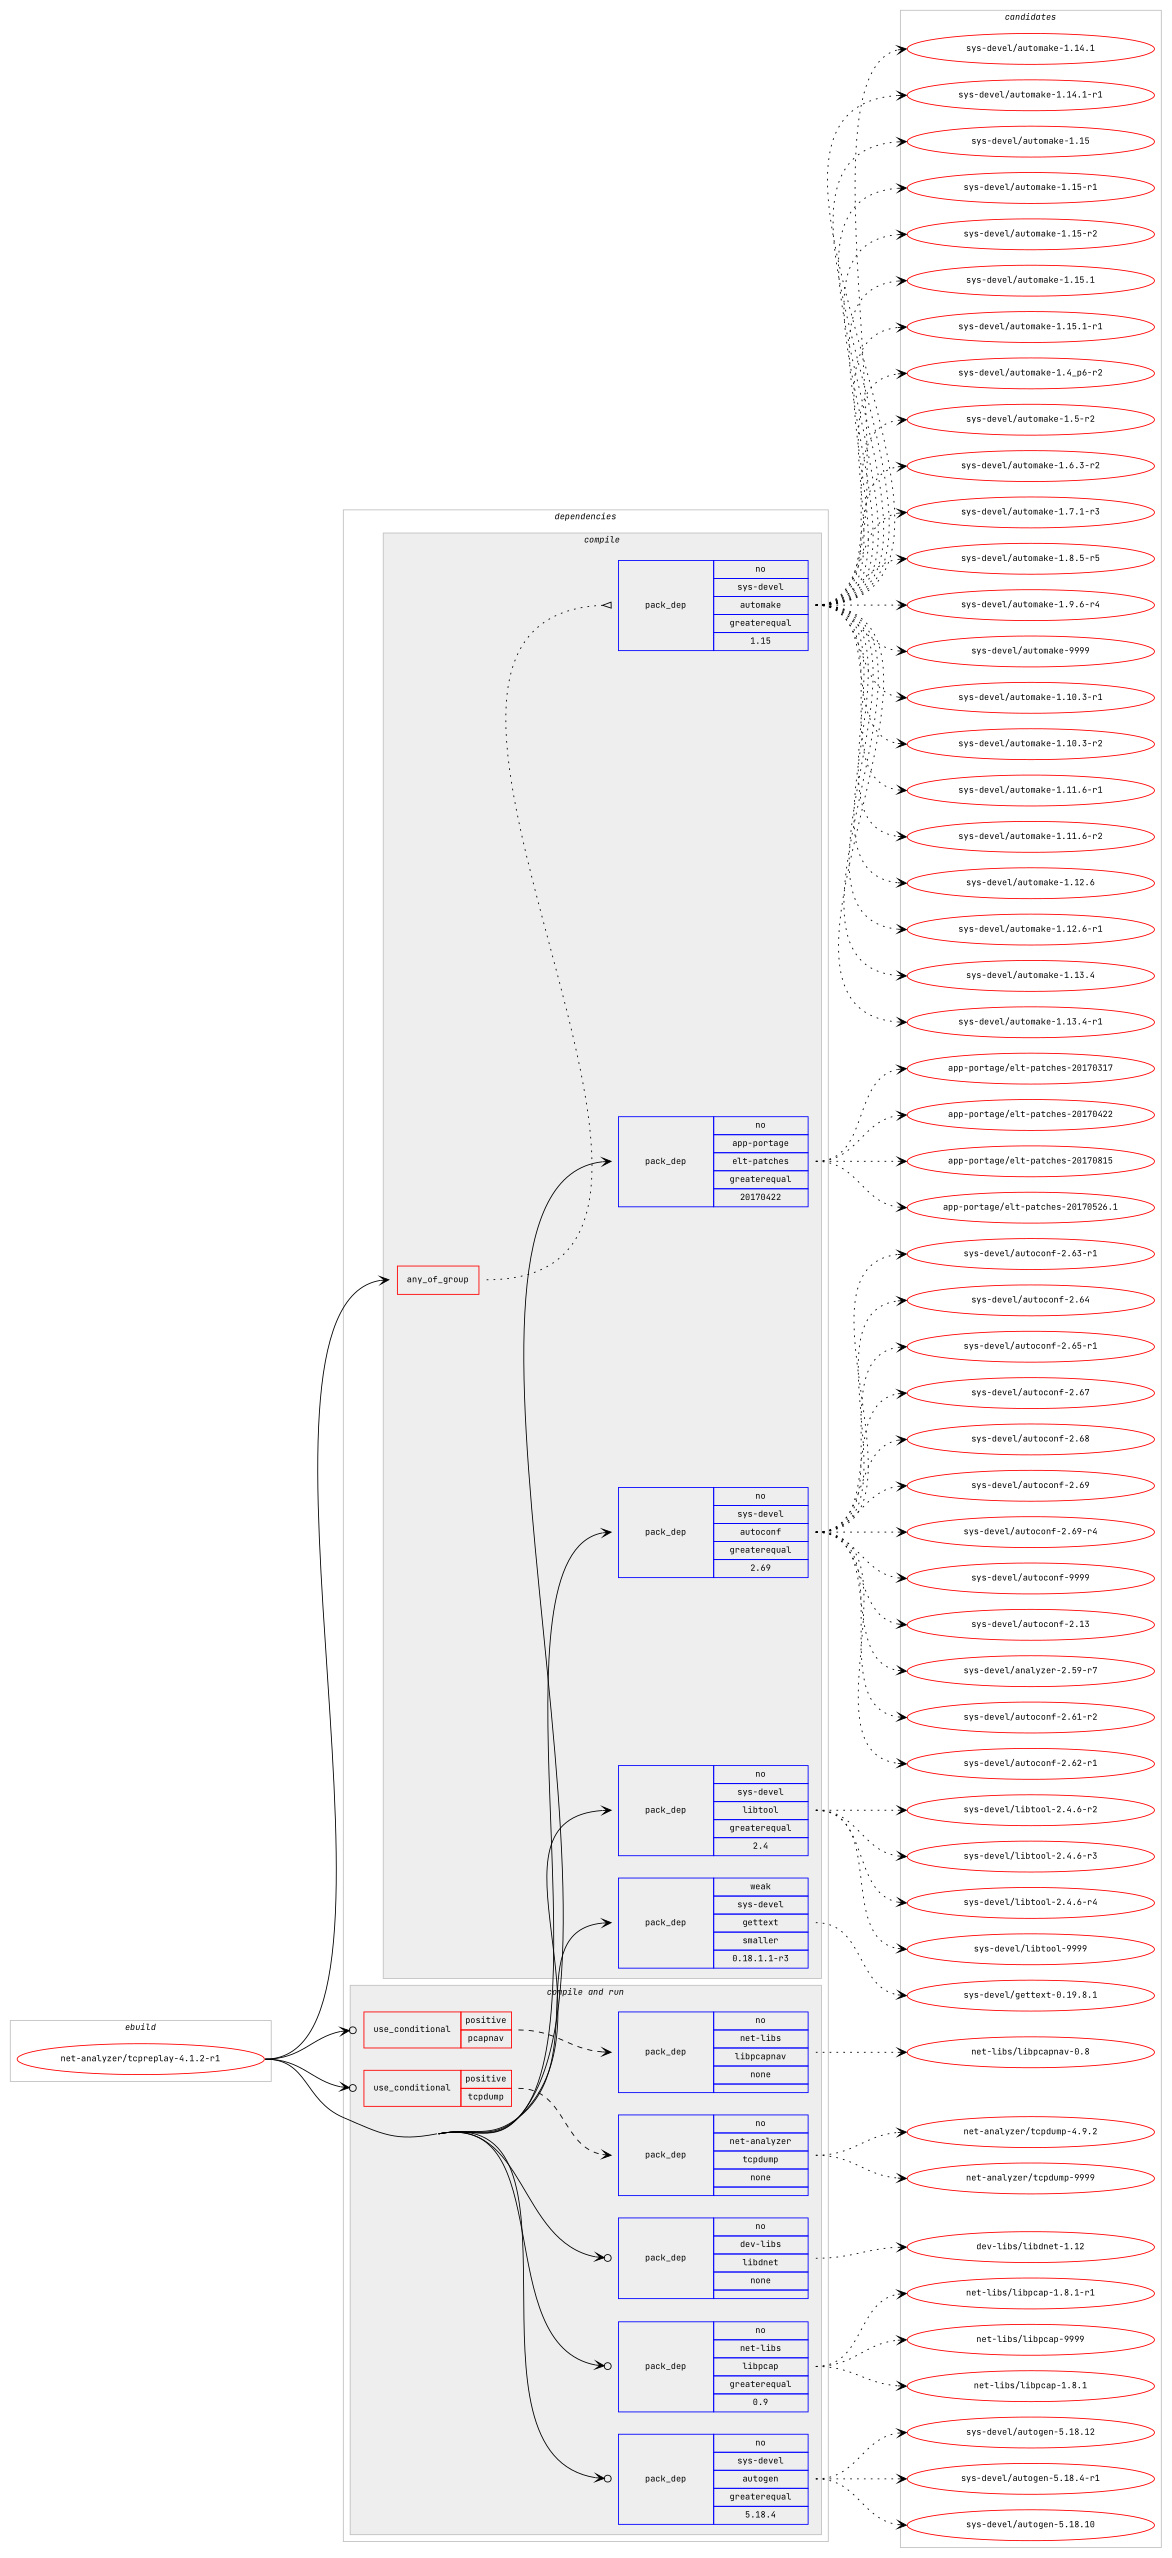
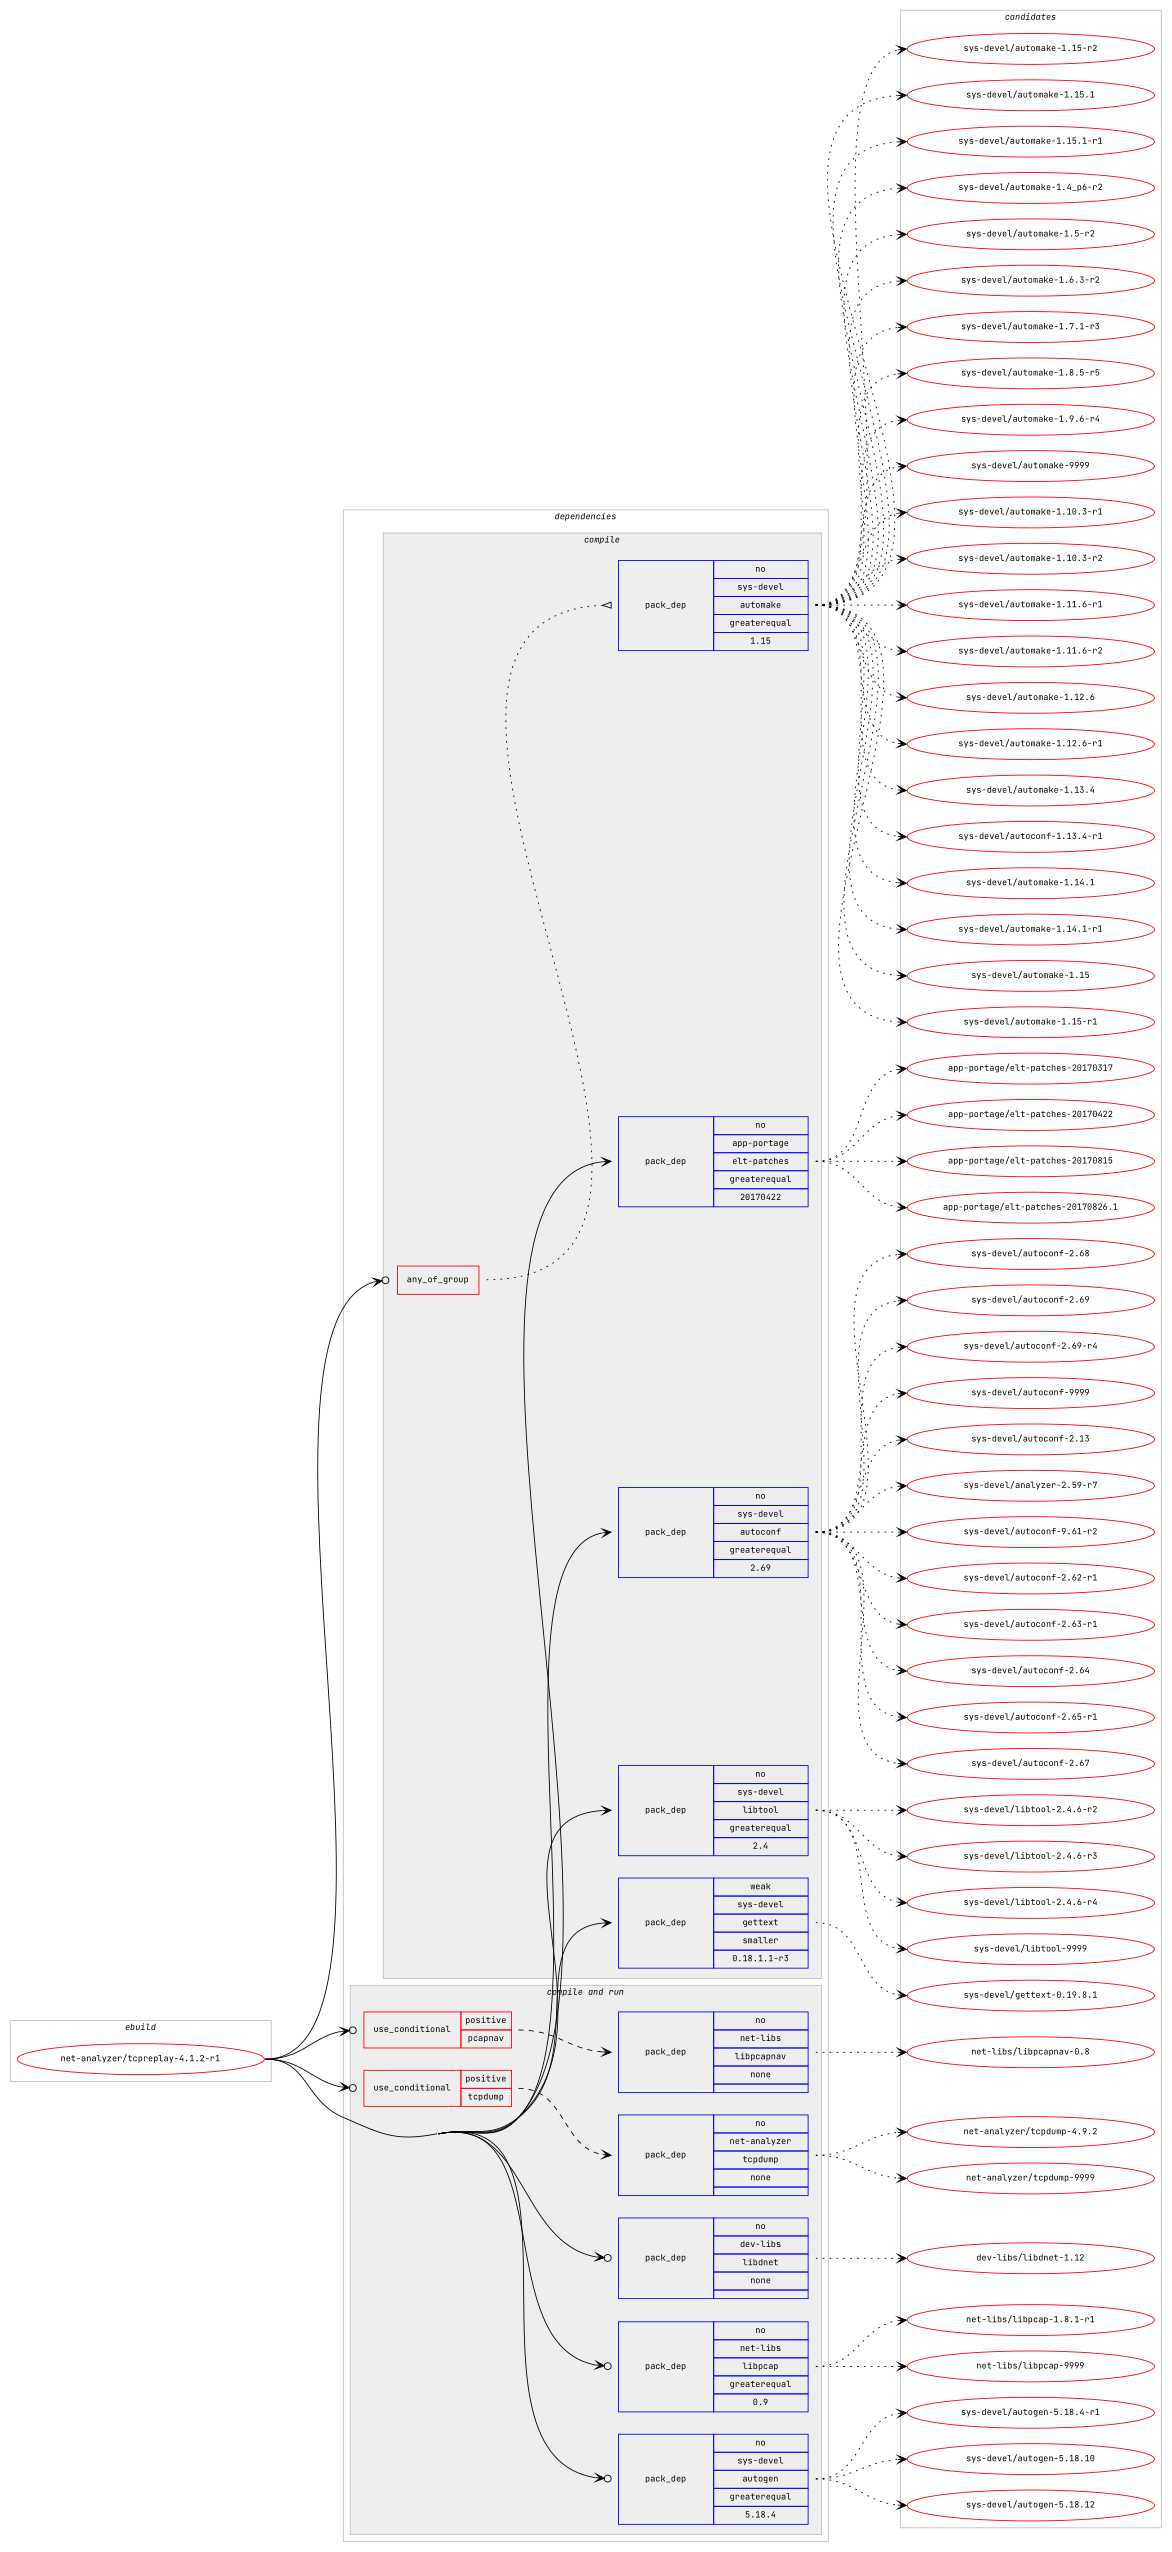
node "sys-devel/automake-1.13.4-r1": label "sys-devel/automake-1.13.4-r1" -> "sys-devel/autoconf-1.13.4-r1"
node "app-portage/elt-patches-20170526.1": label "app-portage/elt-patches-20170526.1" -> "app-portage/elt-patches-20170826.1"
edge "net-analyzer/tcpreplay-4.1.2-r1" -> "any_of_group": arrowhead vee -> odotvee
node "sys-devel/autoconf-2.61-r2": label "sys-devel/autoconf-2.61-r2" -> "sys-devel/autoconf-9.61-r2"
node "net-libs/libpcap-1.8.1": removed
